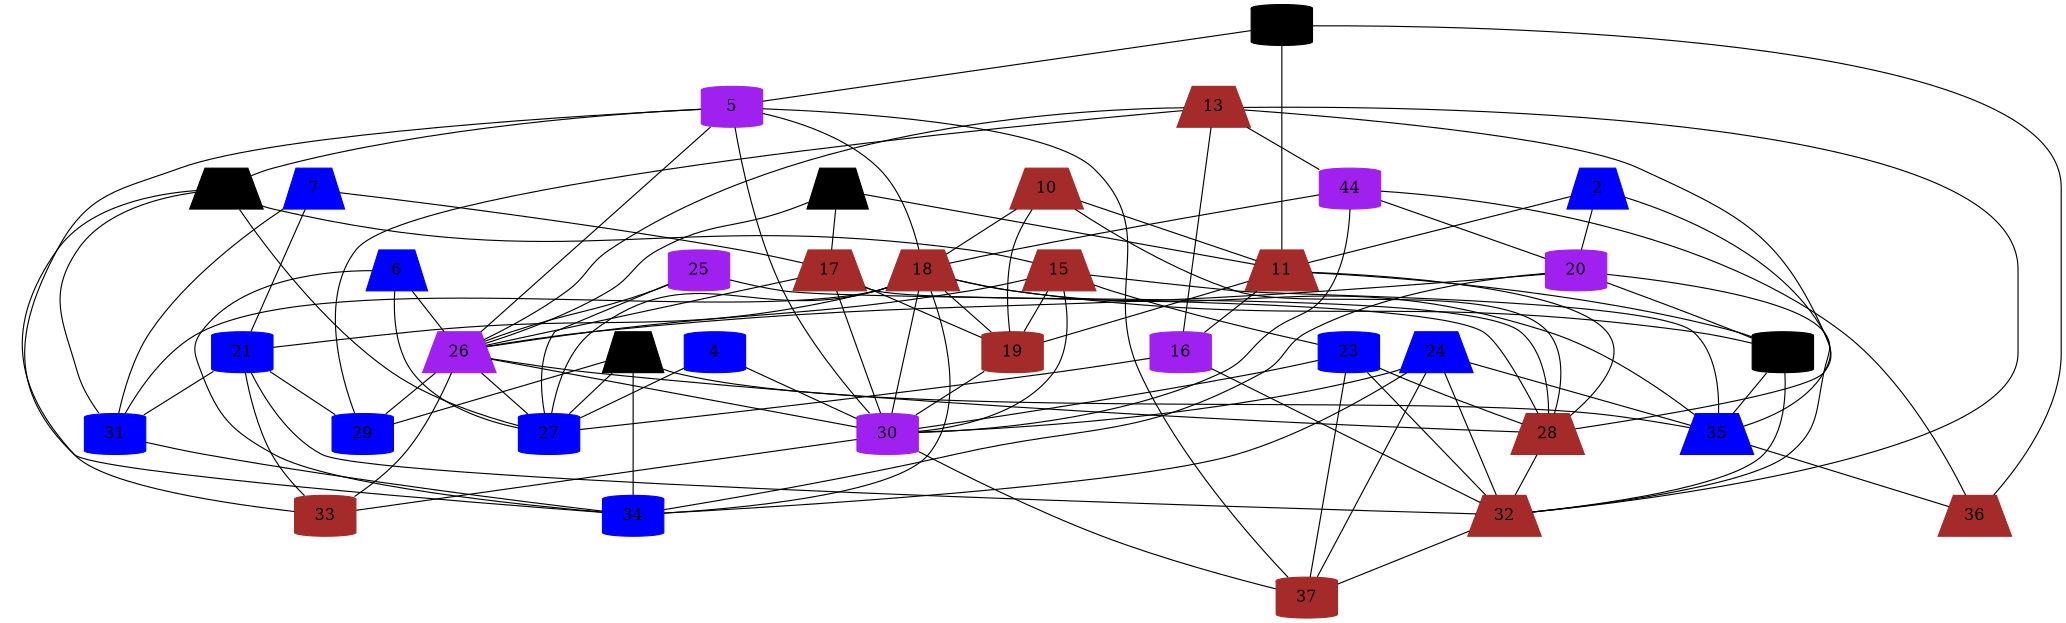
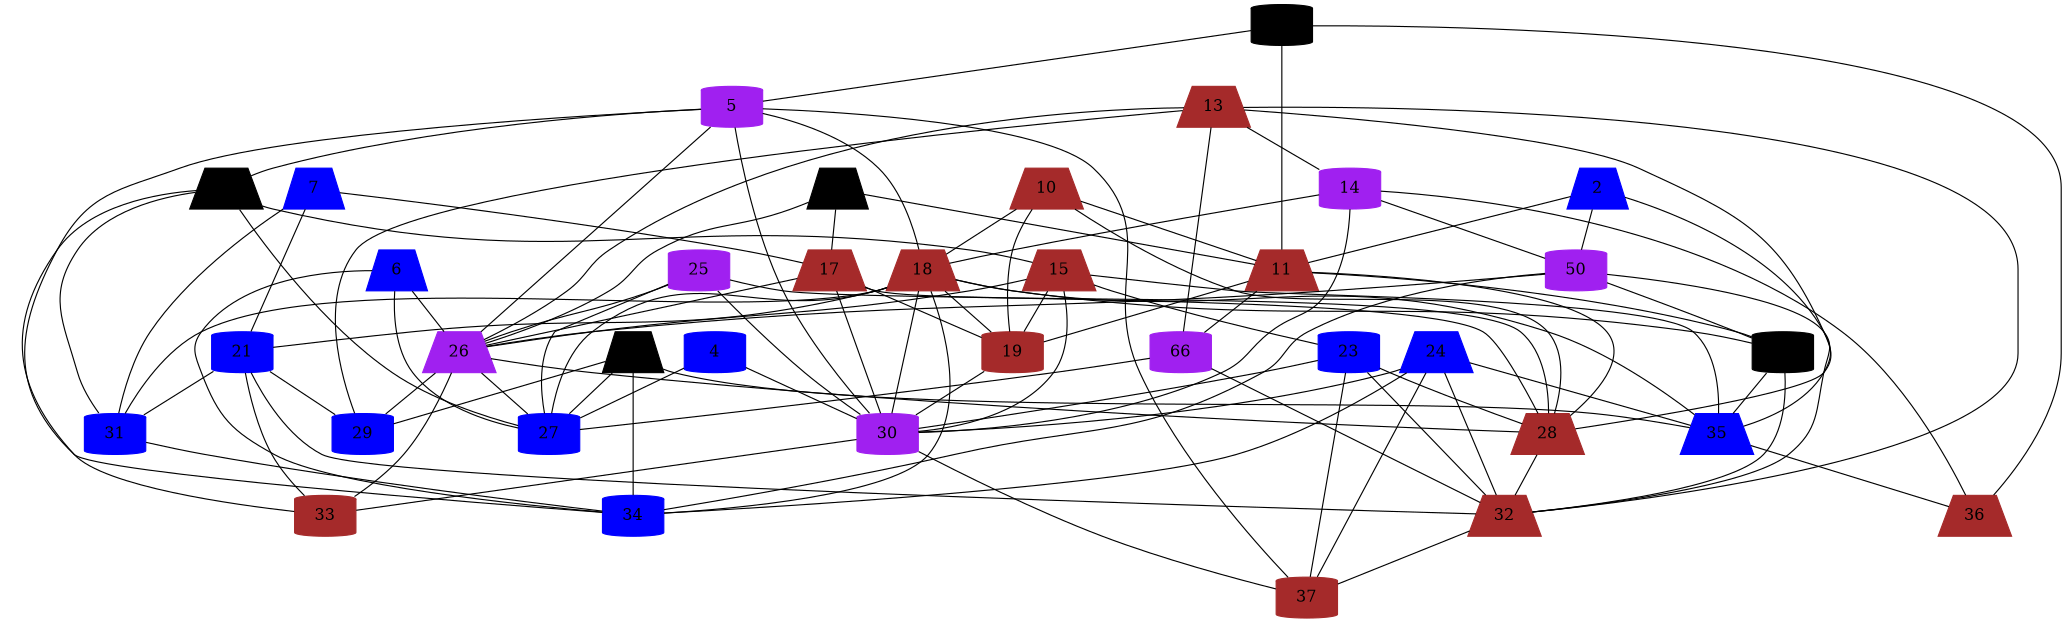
node "44": label "44" -> "14"
node "20": label "20" -> "50"
node "16": label "16" -> "66"
edge "26" -- "30": now "25" -- "30"
